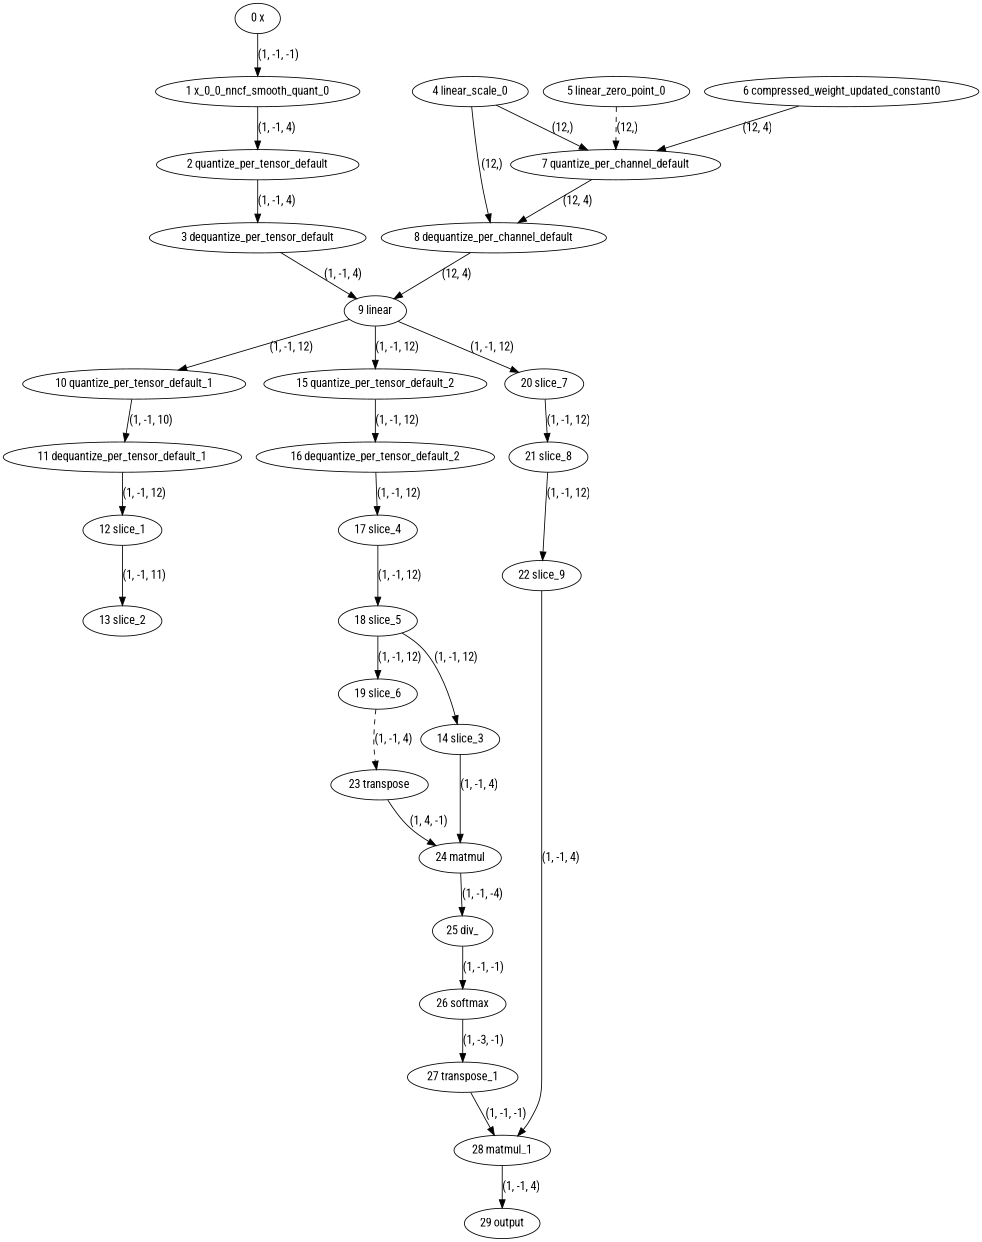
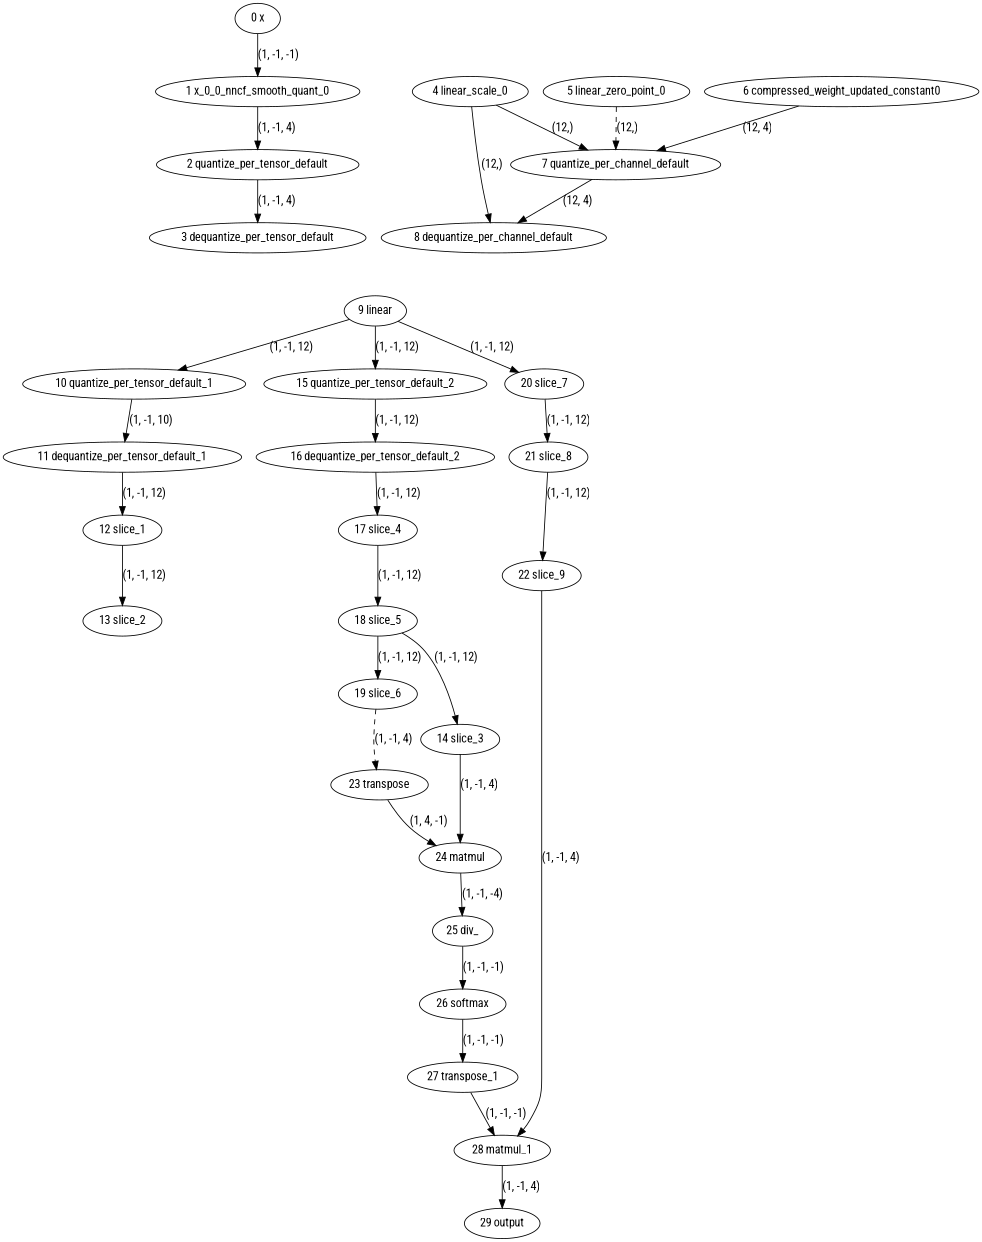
edge "3 dequantize_per_tensor_default" -> "9 linear": removed, label "(1, -1, 4)"
edge "8 dequantize_per_channel_default" -> "9 linear": removed, label "(12, 4)"
edge "12 slice_1" -> "13 slice_2": label "(1, -1, 11)" -> "(1, -1, 12)"
edge "26 softmax" -> "27 transpose_1": label "(1, -3, -1)" -> "(1, -1, -1)"
